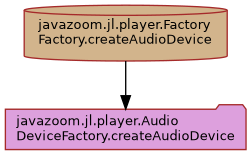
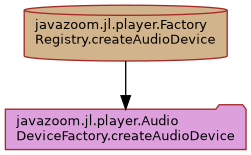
node "javazoom.jl.player.Factory Factory.createAudioDevice": label "javazoom.jl.player.Factory Factory.createAudioDevice" -> "javazoom.jl.player.Factory Registry.createAudioDevice"
